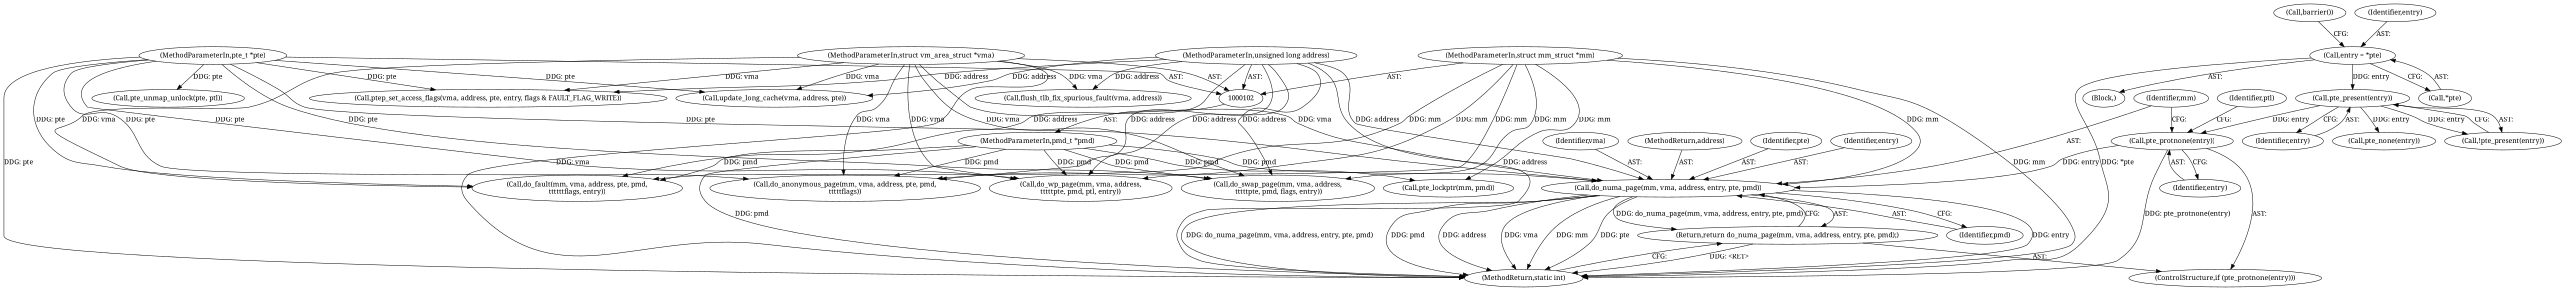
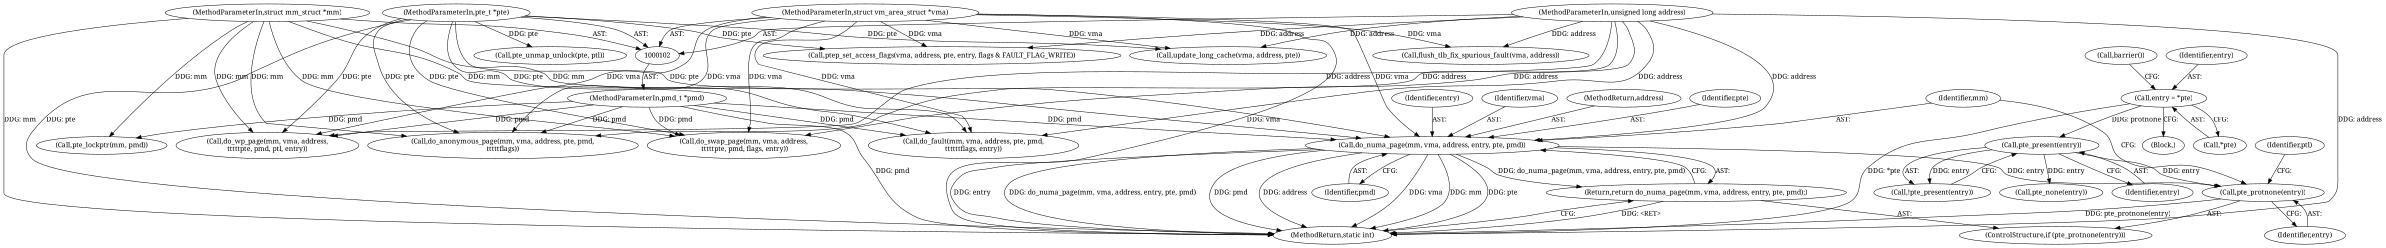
edge "(Call,entry = *pte)" -> "(Block,)": label "AST: " -> "CFG: "
edge "(Call,entry = *pte)" -> "(Call,pte_present(entry))": label "DDG: entry" -> "DDG: protnone"
edge "(Call,pte_protnone(entry))" -> "(Call,do_numa_page(mm, vma, address, entry, pte, pmd))": reversed
